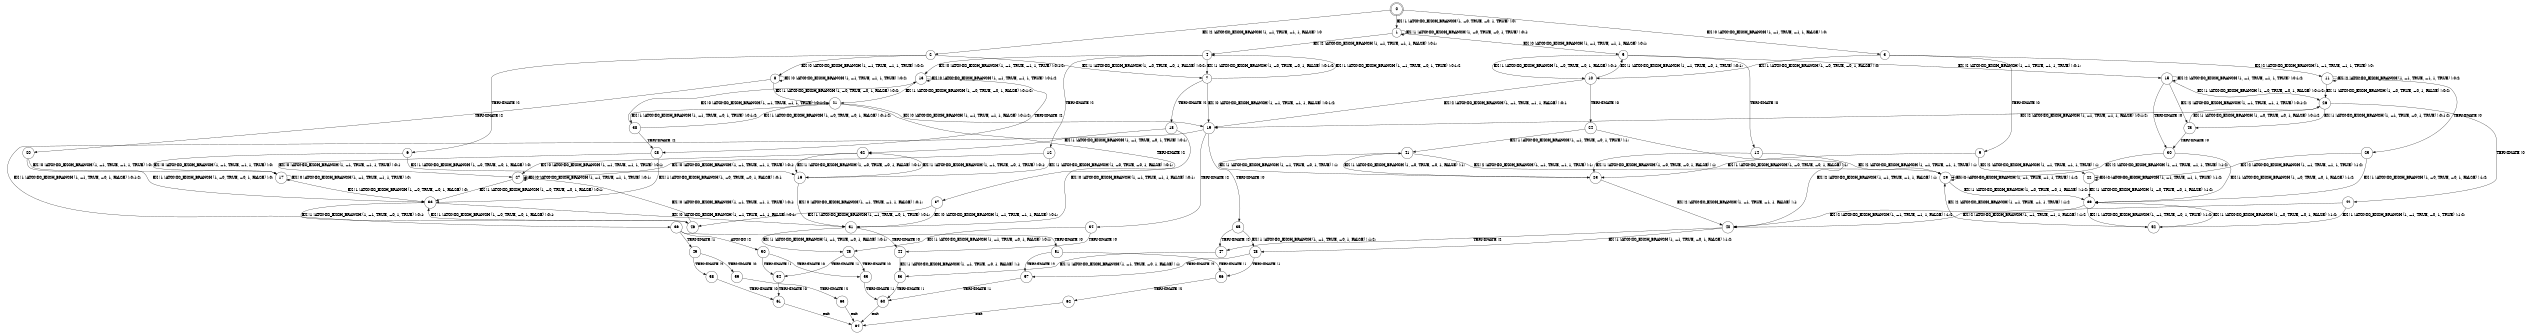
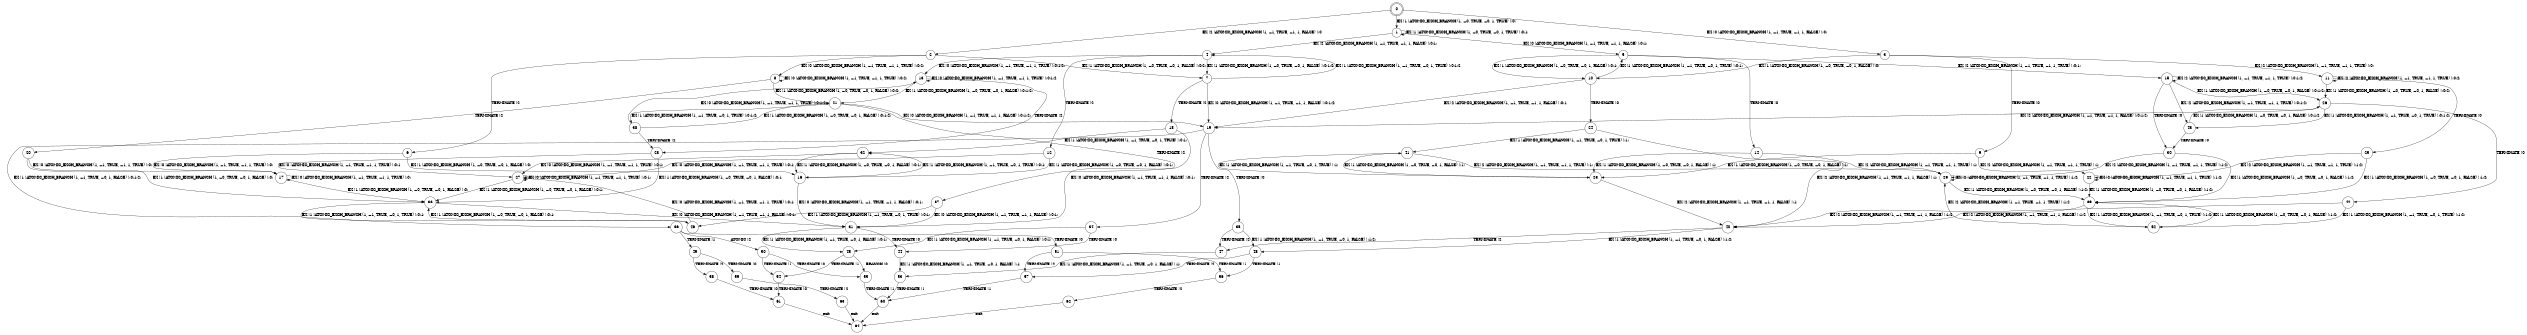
edge "45" -> "55": label "TERMINATE !0" -> "BRANCH !0"
